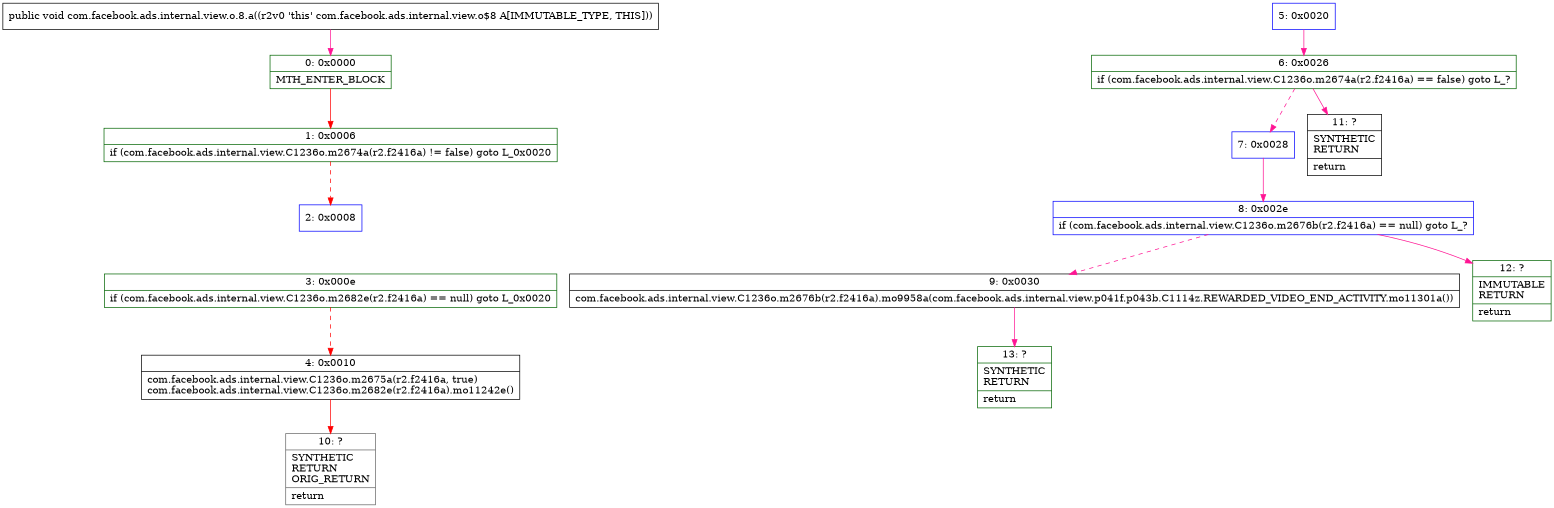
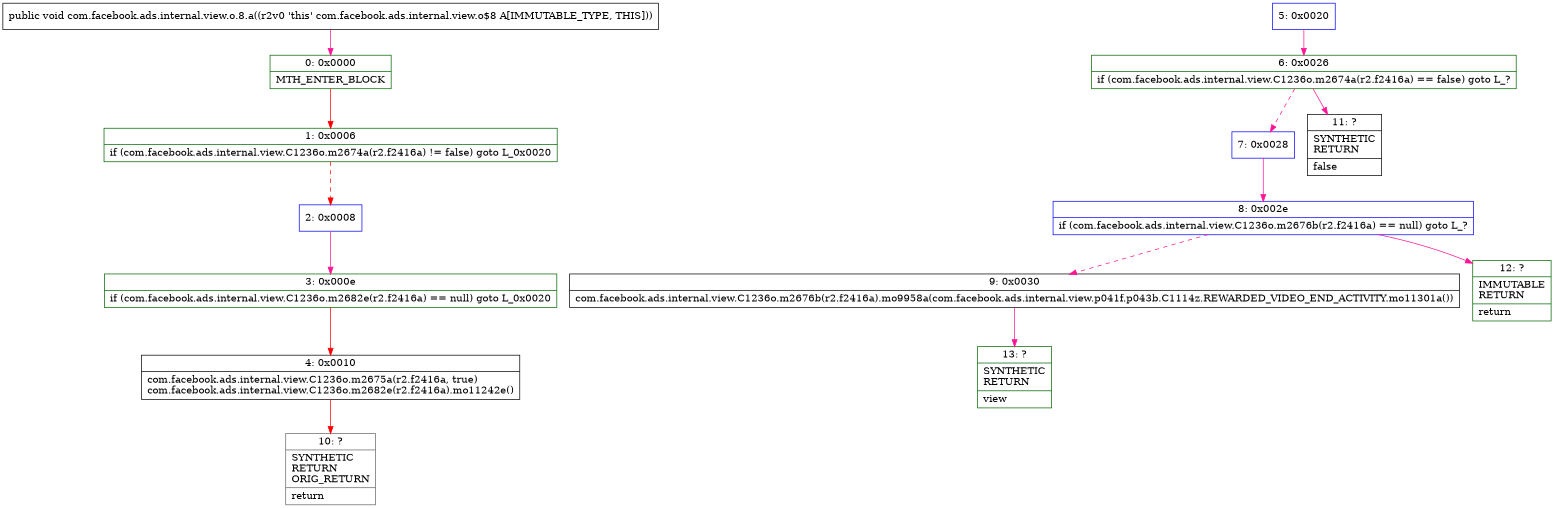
node "11: ?": text "return" -> "false"
edge "2: 0x0008" -> "3: 0x000e": added
edge "3: 0x000e" -> "4: 0x0010": style dashed -> solid
node "13: ?": text "return" -> "view"
